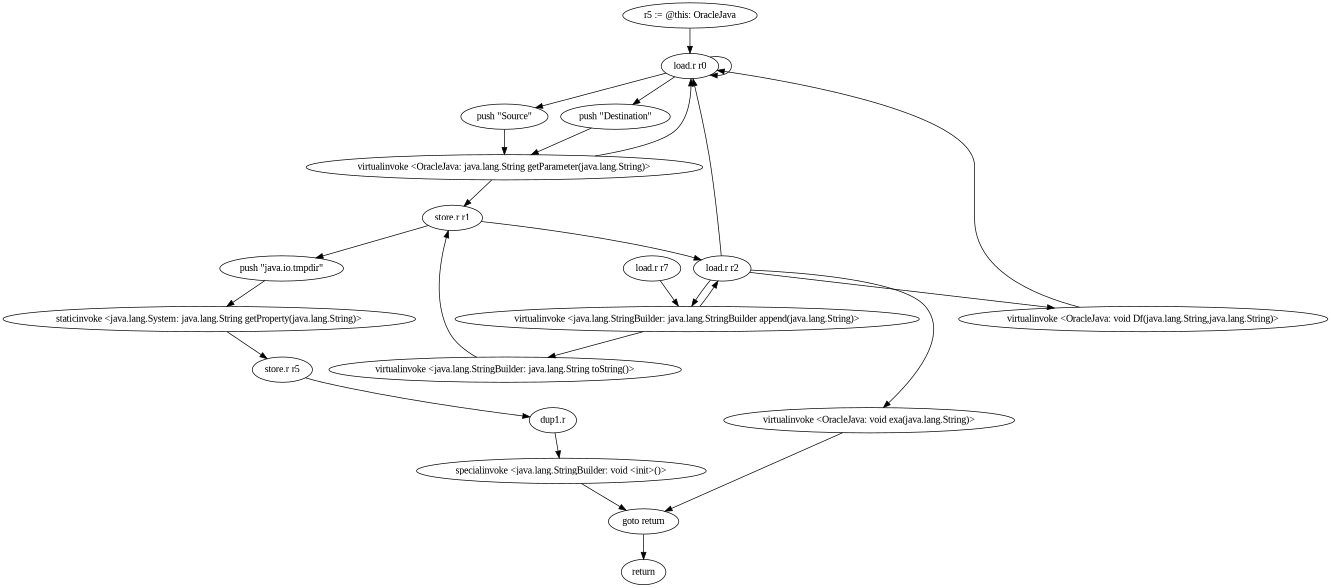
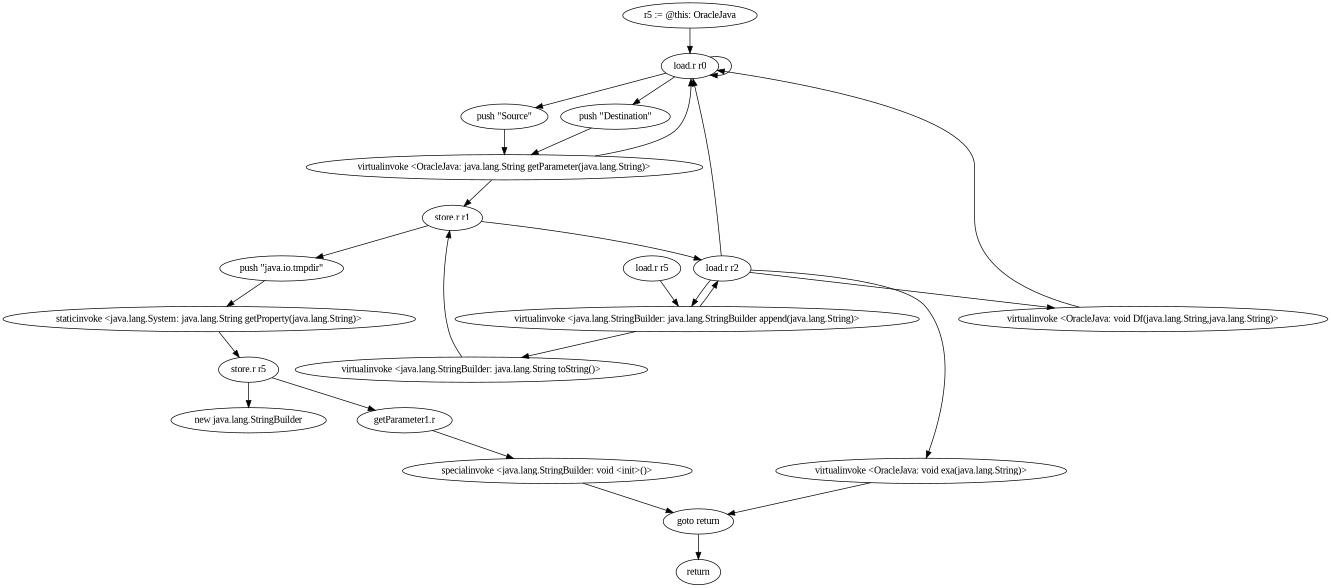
node "load.r r7": label "load.r r7" -> "load.r r5"
node "new java.lang.StringBuilder": added
node "dup1.r": label "dup1.r" -> "getParameter1.r"
